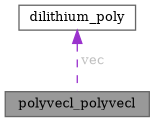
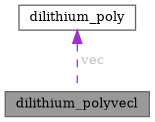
node "polyvecl_polyvecl": label "polyvecl_polyvecl" -> "dilithium_polyvecl"
